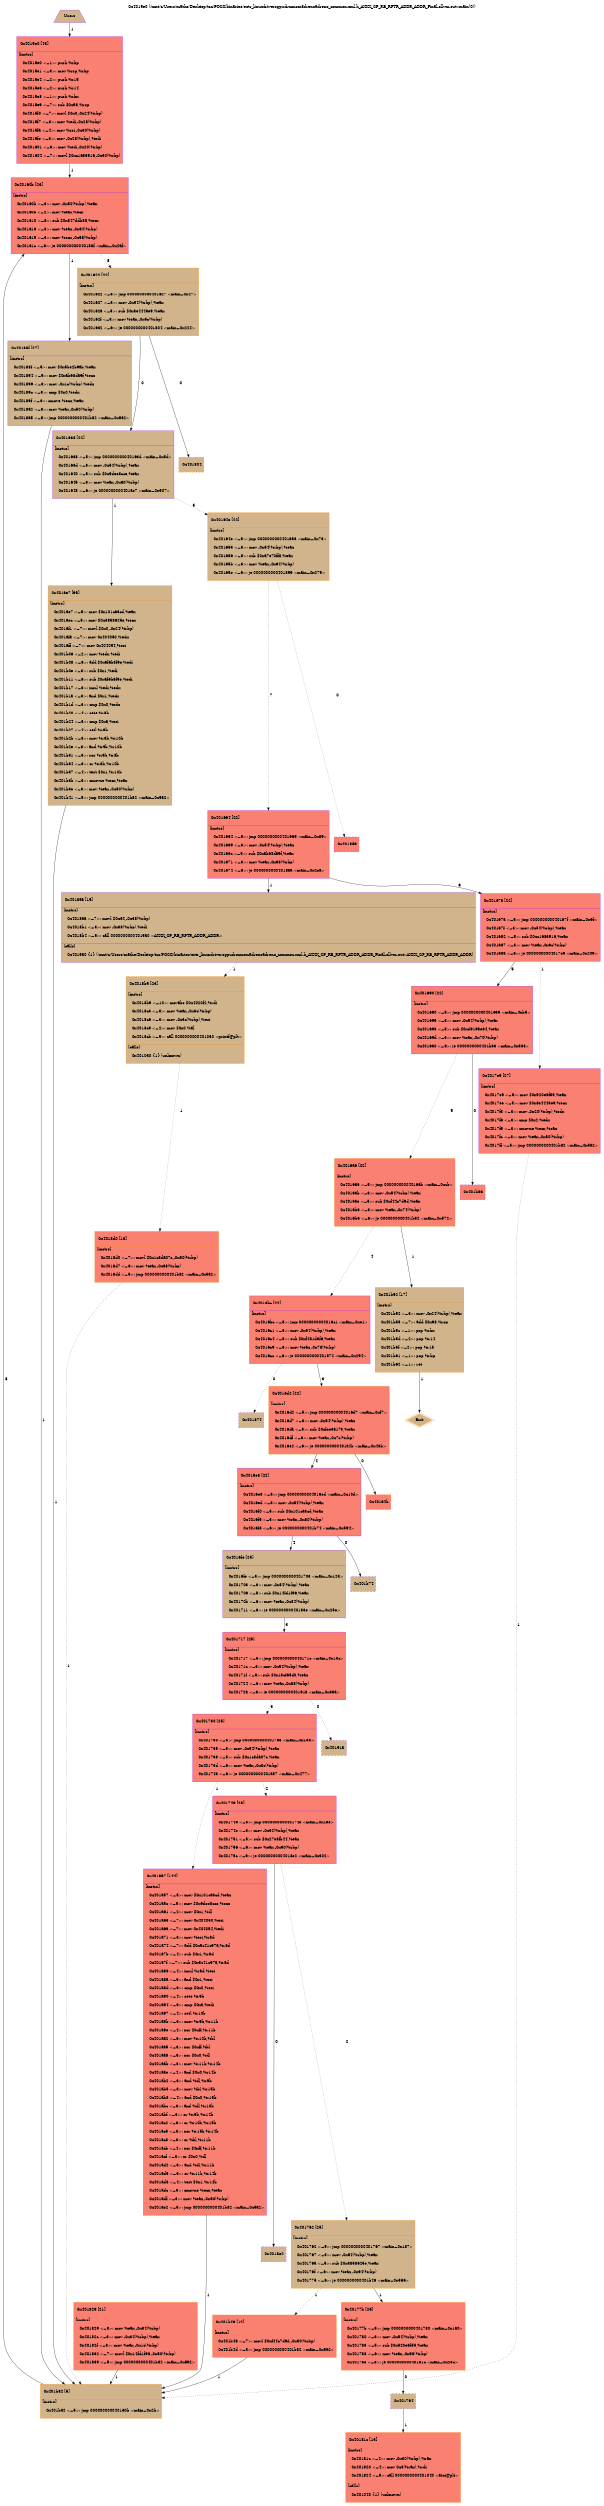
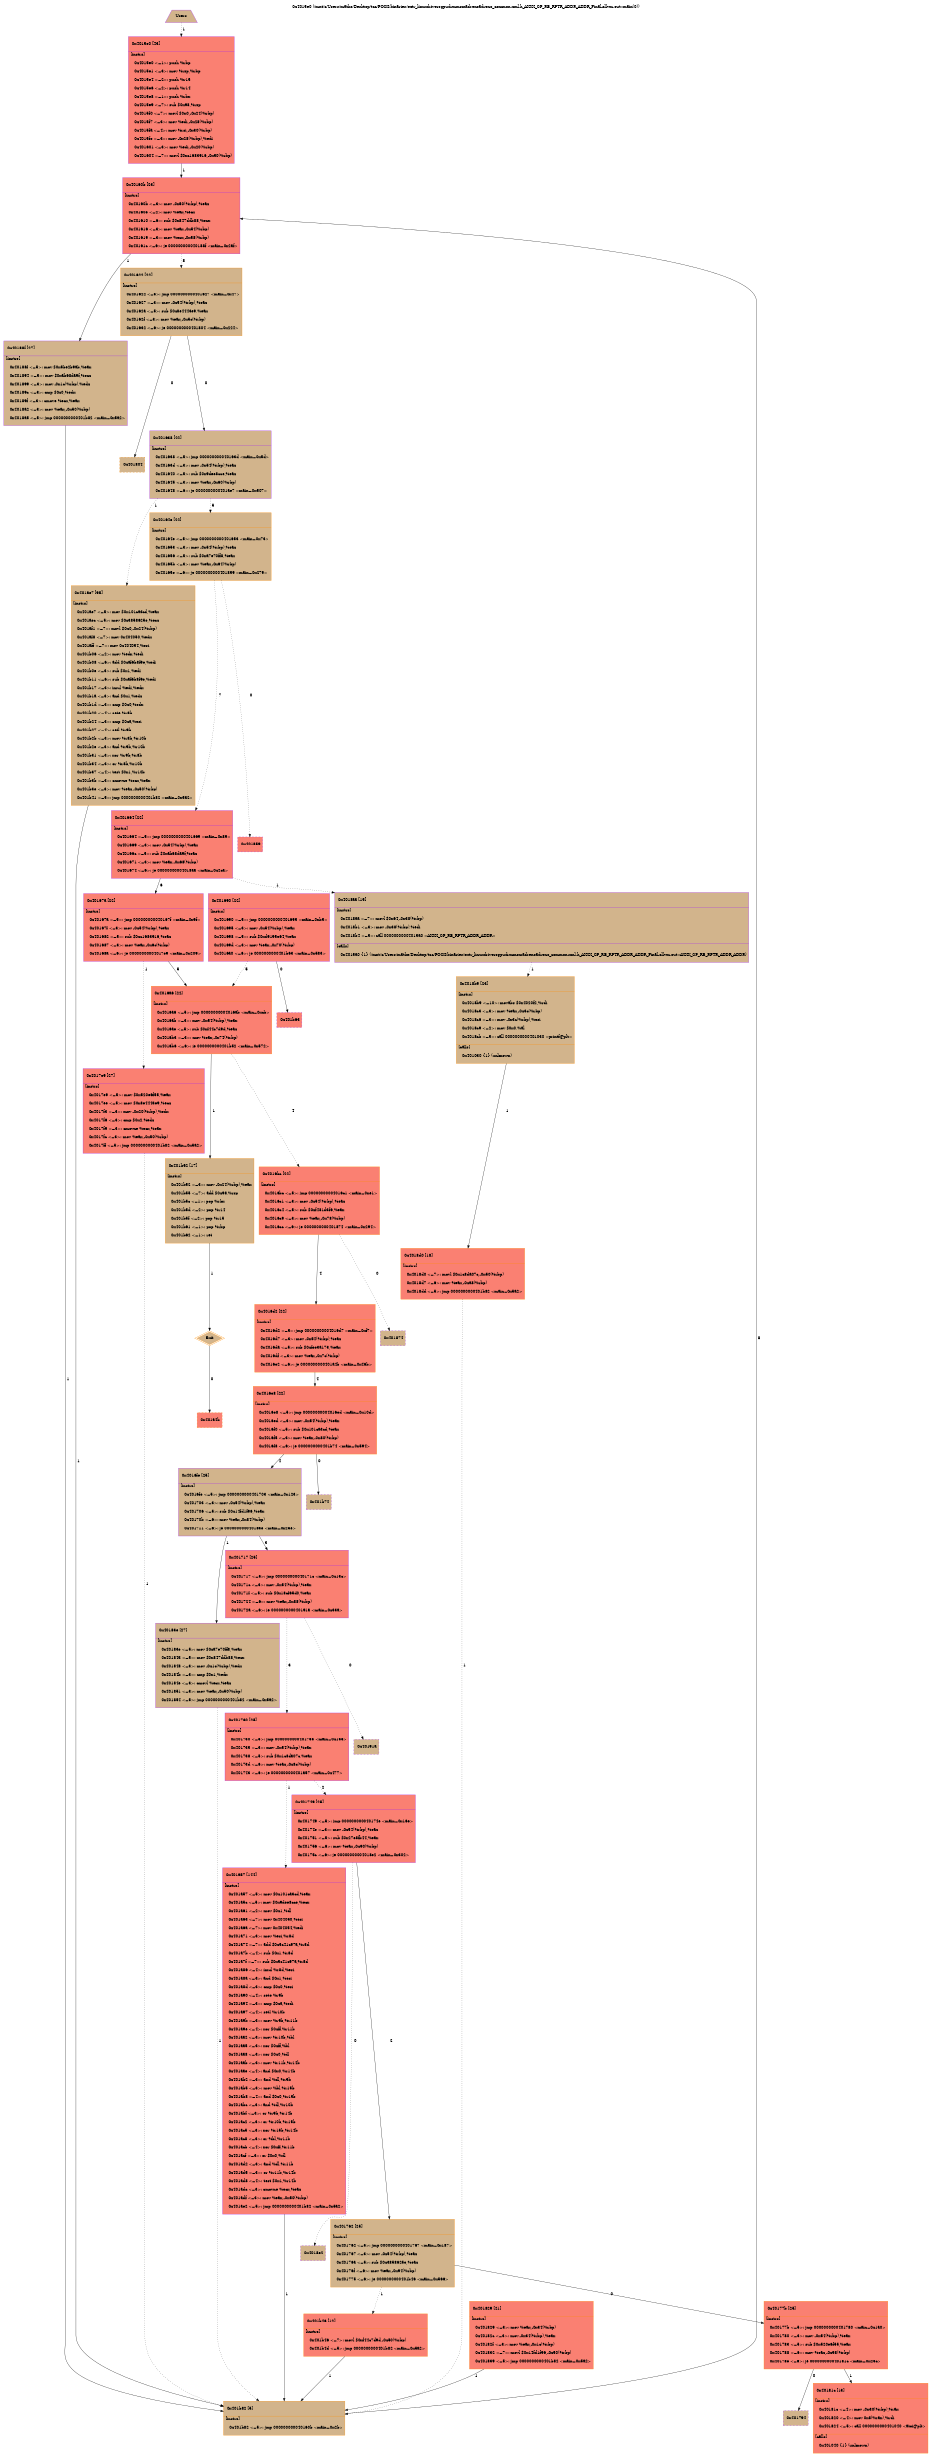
edge "Users" -> "0x4015e0 [43]": style solid -> dotted
edge "0x401638 [22]" -> "0x401ae7 [95]": style solid -> dotted
edge "0x401664 [22]" -> "0x4018aa [15]": style solid -> dotted
edge "0x40167a [22]" -> "0x401690 [22]": now "0x40167a [22]" -> "0x4016a6 [22]"
edge "0x4018b9 [23]" -> "0x4018d0 [18]": style dotted -> solid
node "0x4016bc [22]": color purple -> darkorange
edge "0x4016bc [22]" -> "0x4016d2 [22]": label " 3" -> " 4"
edge "0x4016d2 [22]" -> "0x401a4b": now "Exit" -> "0x401a4b"
node "0x4016e8 [22]": color purple -> darkorange
node "0x40183e [27]": added
edge "0x401749 [25]" -> "0x401762 [25]": style dotted -> solid
edge "0x401749 [25]" -> "0x4018e2": style solid -> dotted
edge "0x401762 [25]" -> "0x40177b [25]": label " 1" -> " 0"
edge "0x401794" -> "0x40181c [13]": now "0x40177b [25]" -> "0x40181c [13]"
